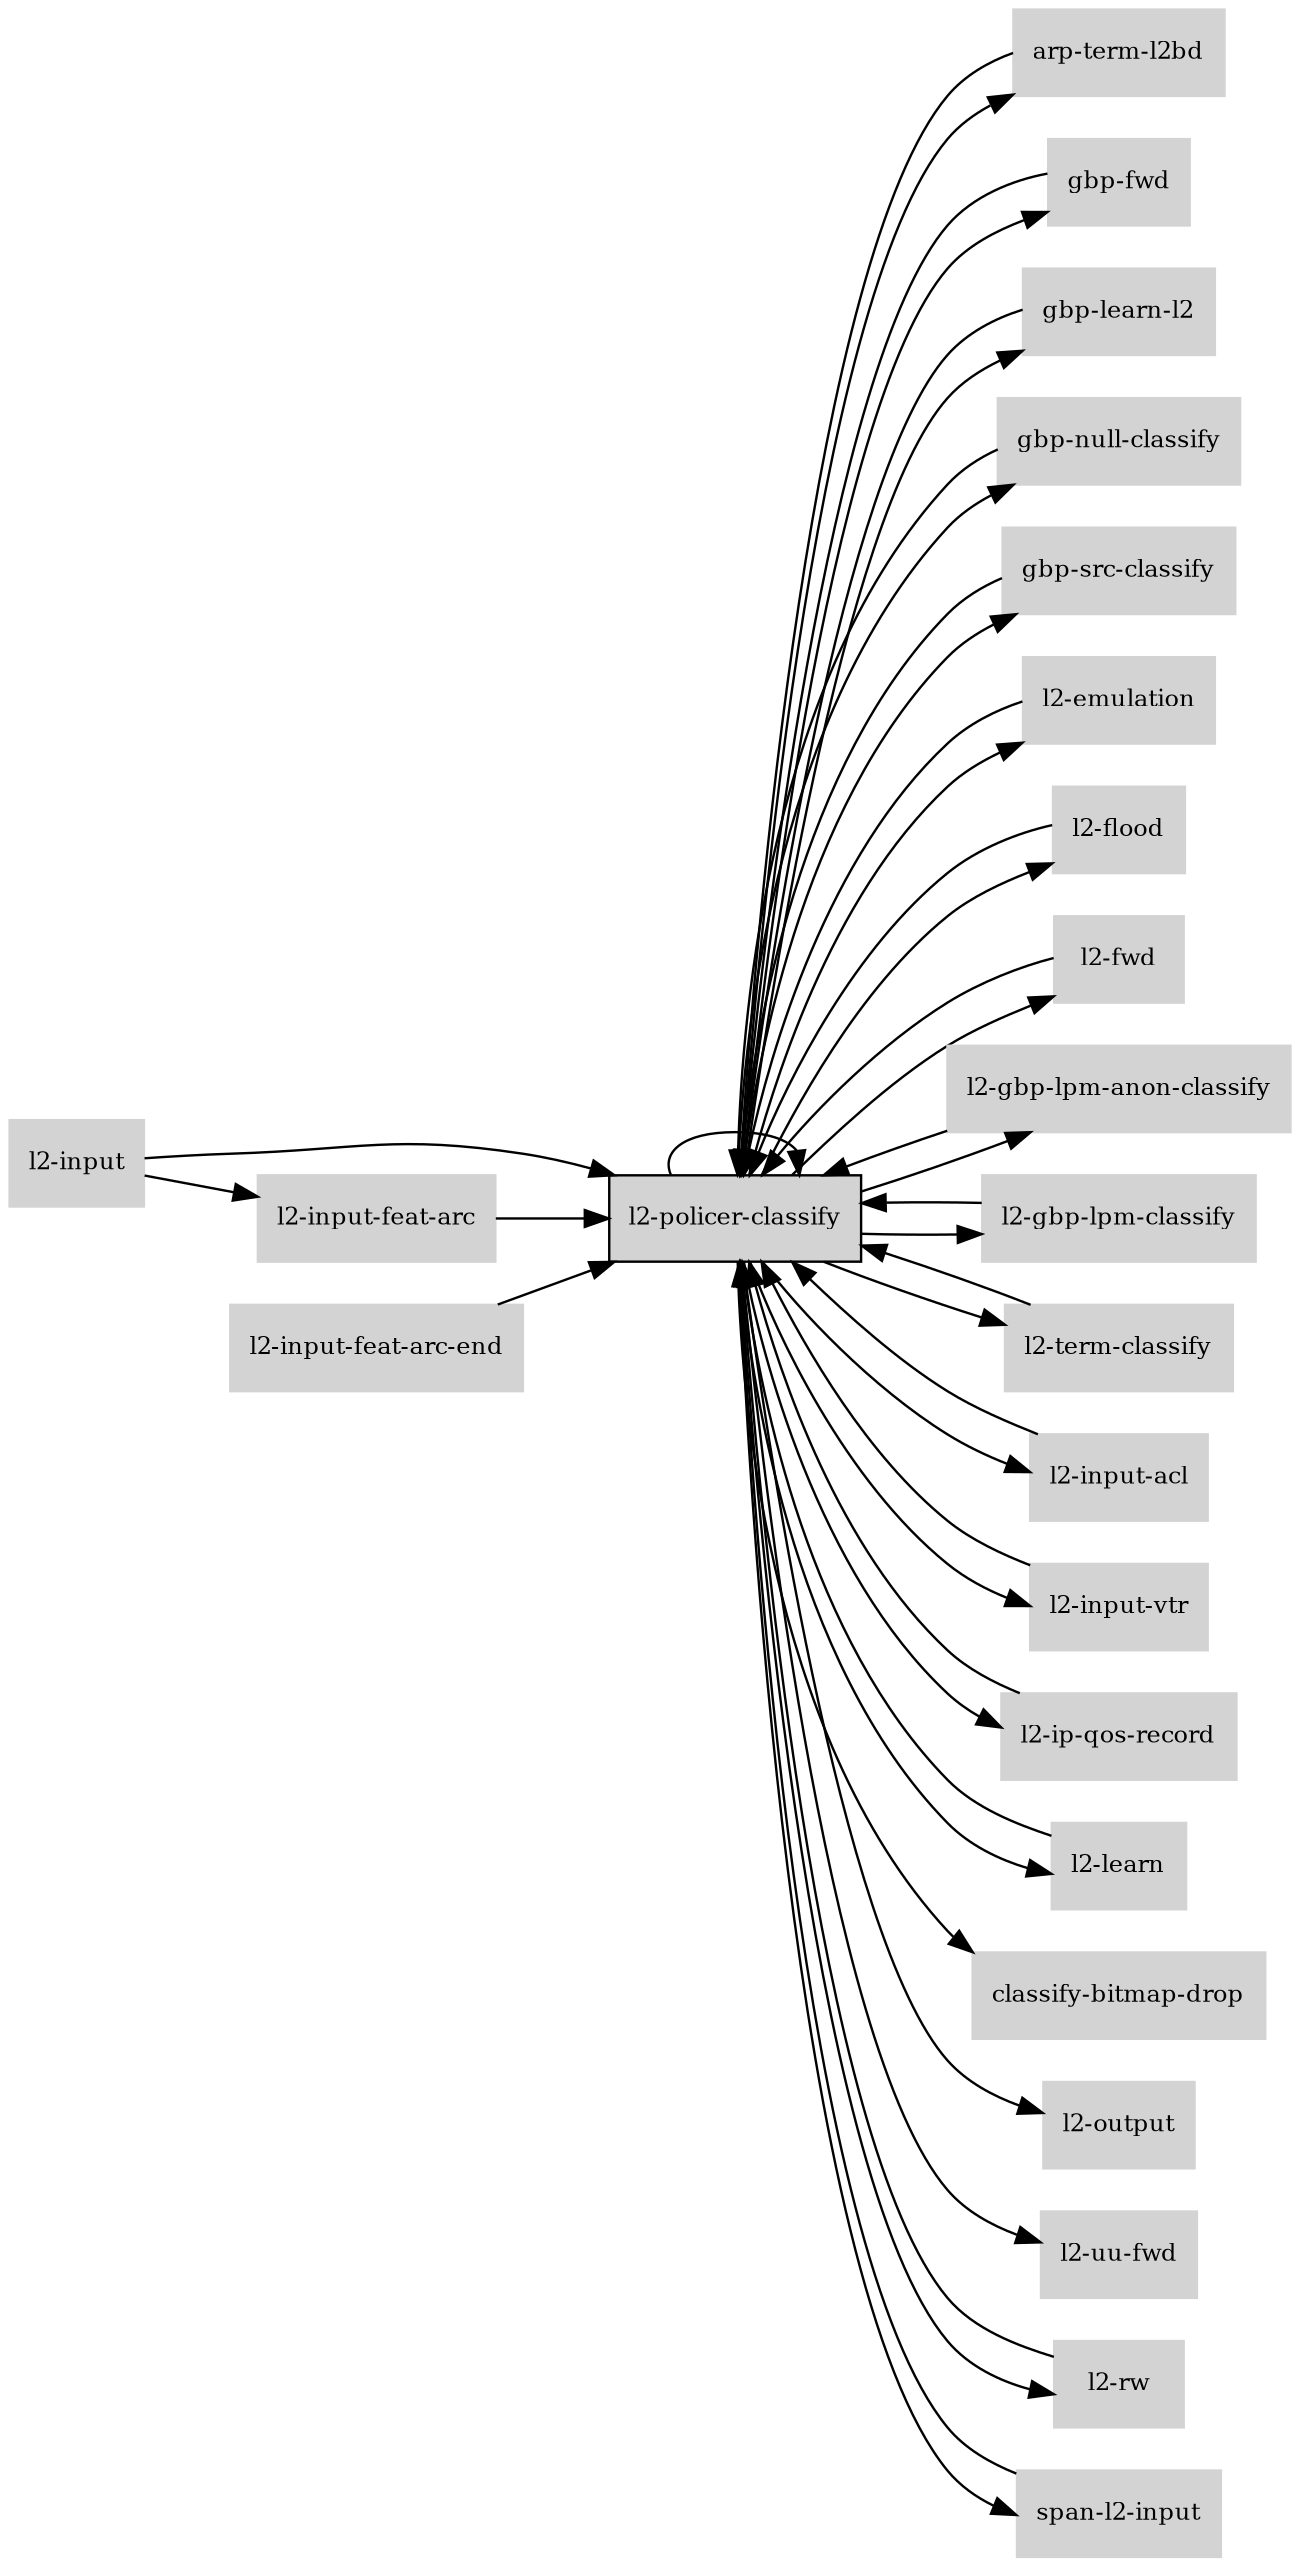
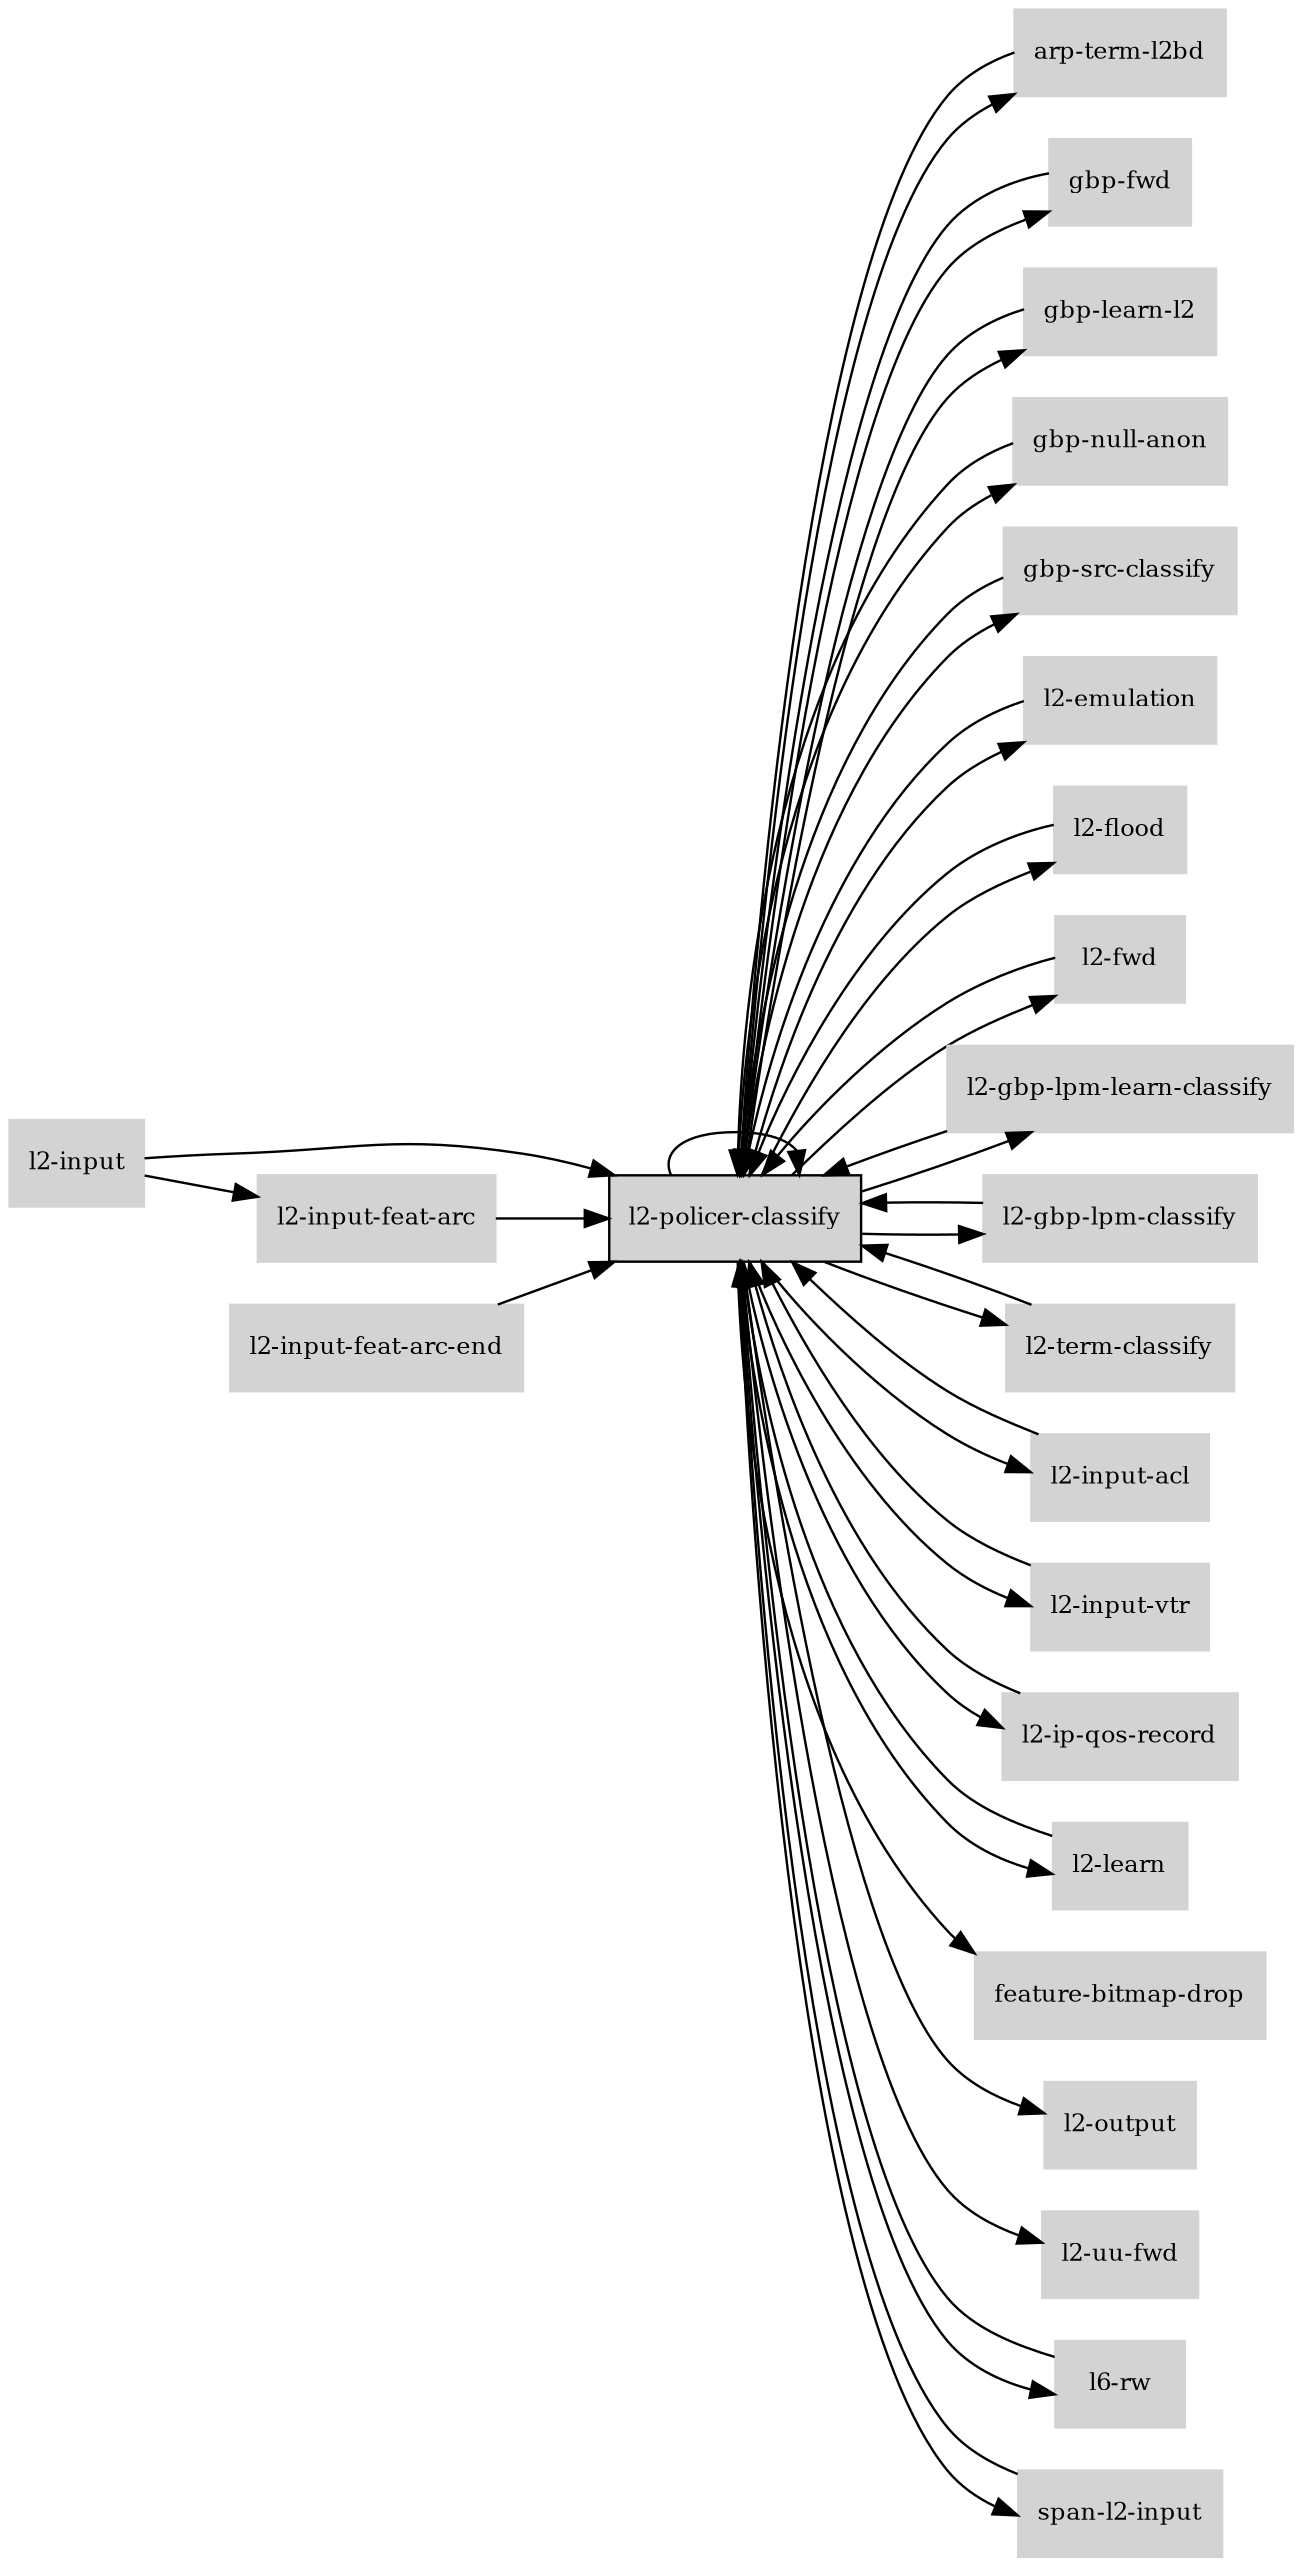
node "gbp-null-classify": label "gbp-null-classify" -> "gbp-null-anon"
node "l2-gbp-lpm-anon-classify": label "l2-gbp-lpm-anon-classify" -> "l2-gbp-lpm-learn-classify"
node "classify-bitmap-drop": label "classify-bitmap-drop" -> "feature-bitmap-drop"
node "l2-rw": label "l2-rw" -> "l6-rw"
